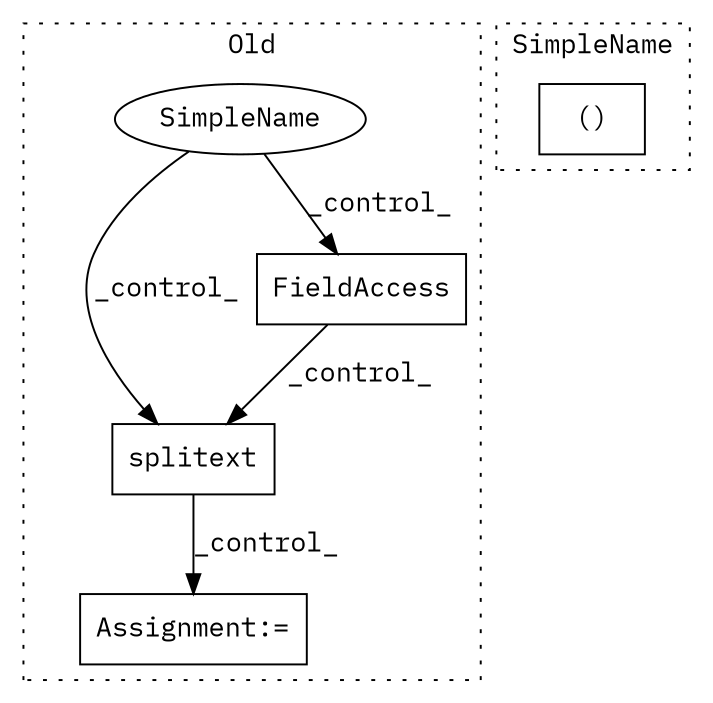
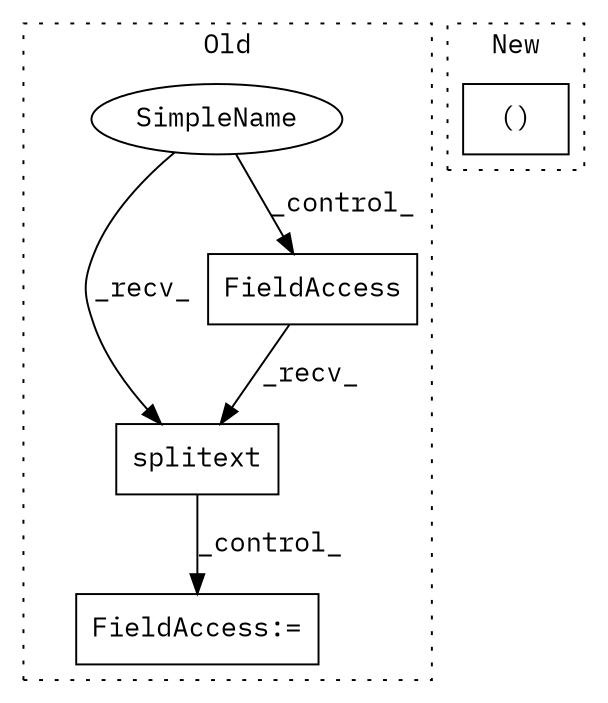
cluster "SimpleName": label "SimpleName" -> "New"
edge "SimpleName" -> "splitext": label "_control_" -> "_recv_"
edge "FieldAccess" -> "splitext": label "_control_" -> "_recv_"
node "Assignment:=": label "Assignment:=" -> "FieldAccess:="
